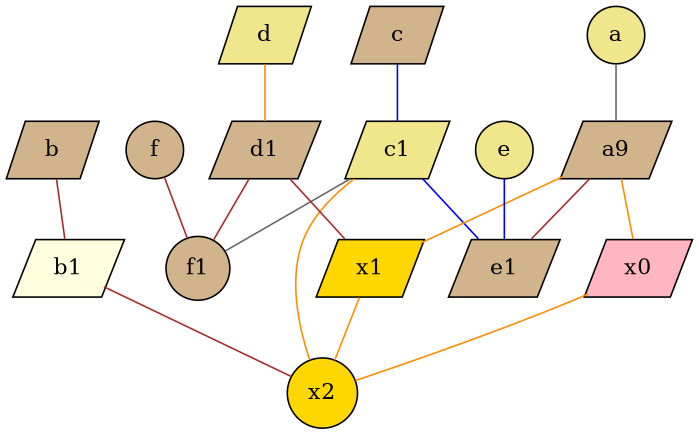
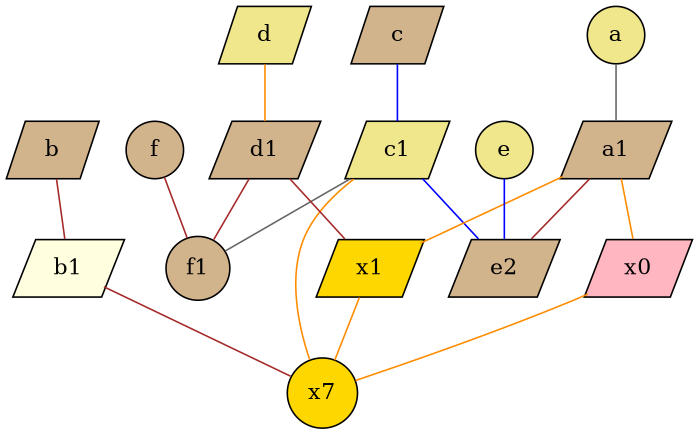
node "a9": label "a9" -> "a1"
node "e1": label "e1" -> "e2"
node "x2": label "x2" -> "x7"
